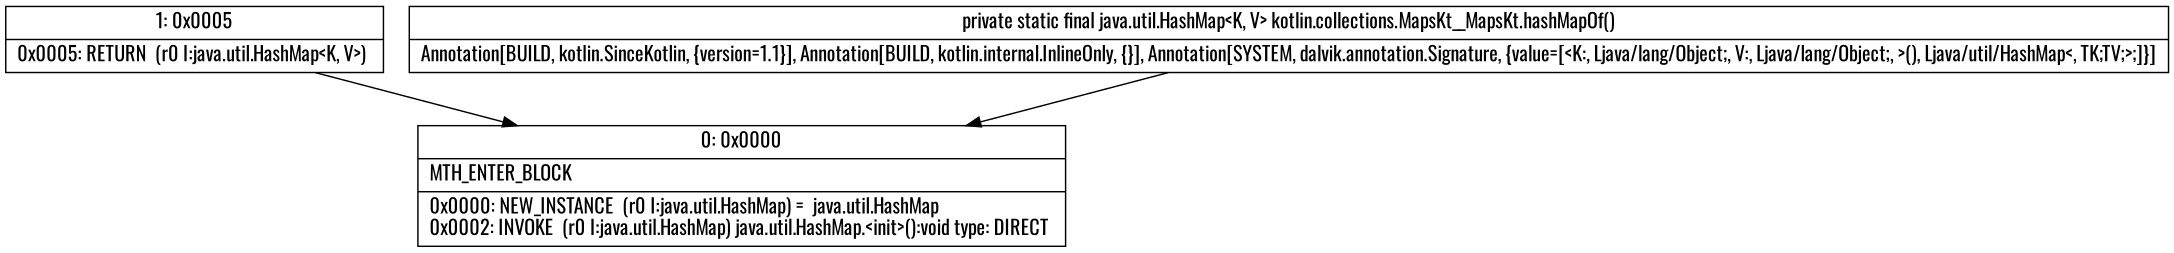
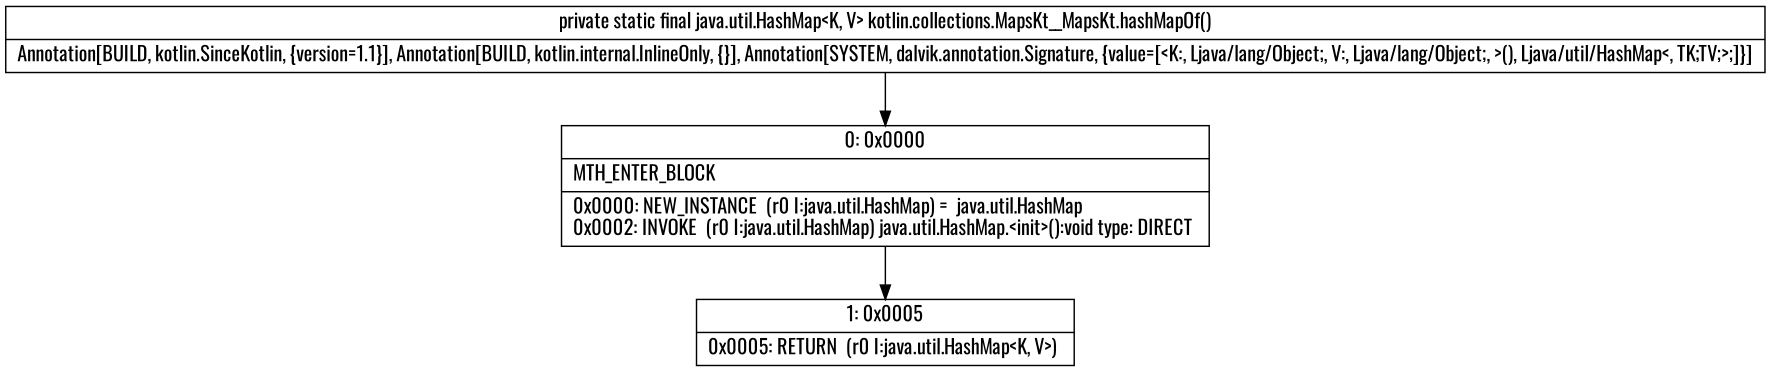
edge "1: 0x0005" -> "0: 0x0000": reversed
